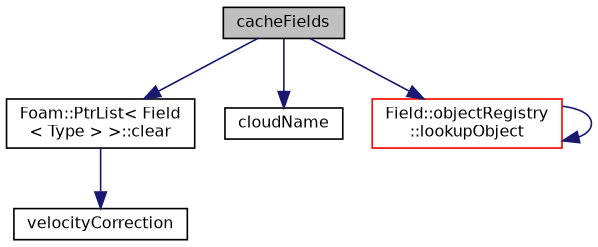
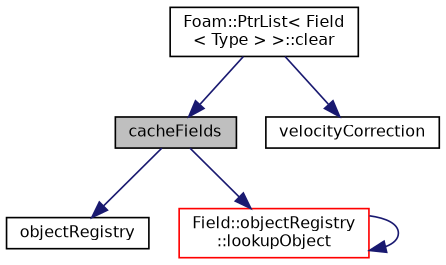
edge "cacheFields" -> "Foam::PtrList< Field < Type > >::clear": reversed
node "cloudName": label "cloudName" -> "objectRegistry"
